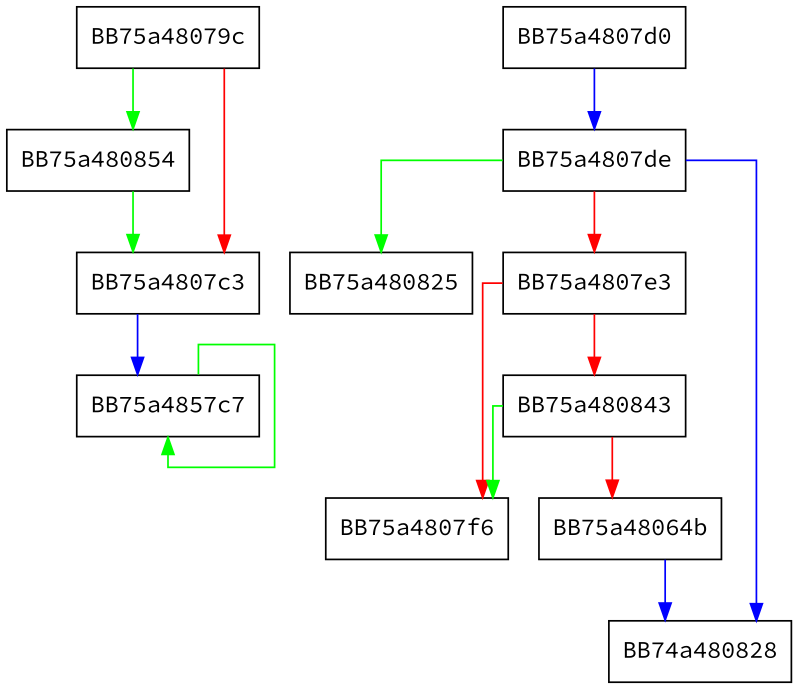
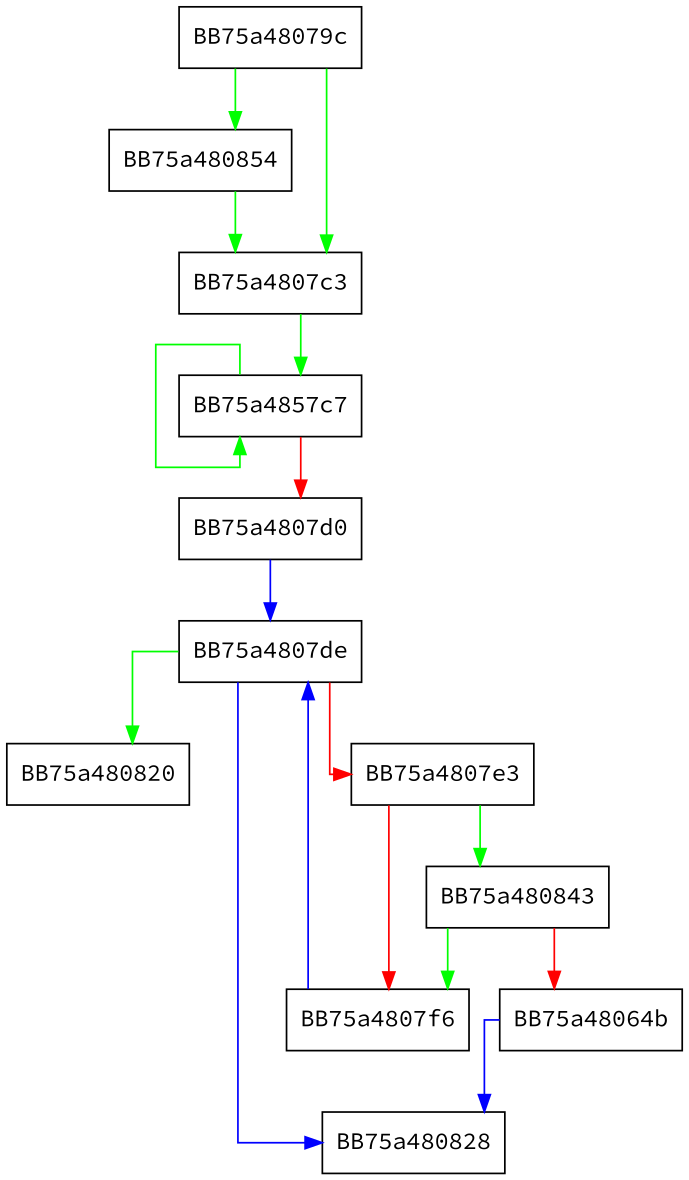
edge "BB75a48079c" -> "BB75a4807c3": color red -> green
node "BB75a480825": label "BB75a480825" -> "BB75a480820"
edge "BB75a4807c3" -> "BB75a4857c7": color blue -> green
edge "BB75a4807e3" -> "BB75a480843": color red -> green
edge "BB75a4857c7" -> "BB75a4807d0": added
node "BB74a480828": label "BB74a480828" -> "BB75a480828"
edge "BB75a4807f6" -> "BB75a4807de": added
